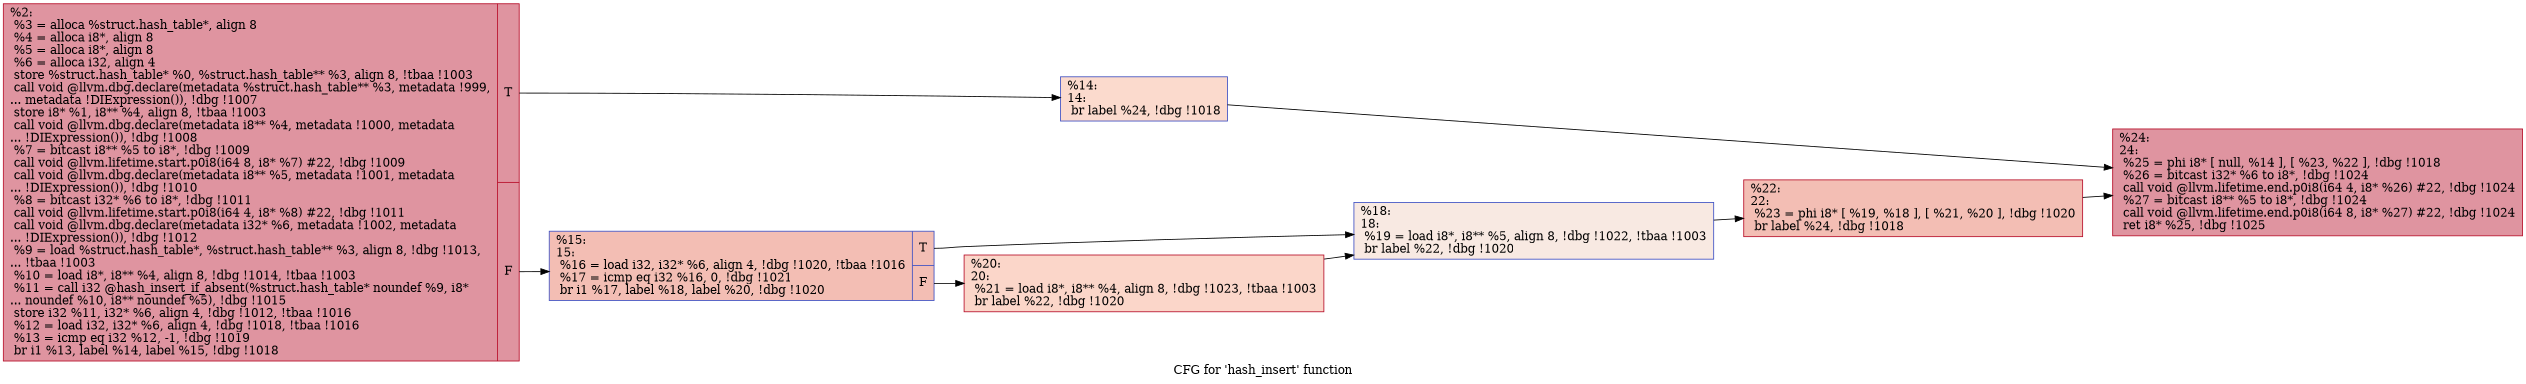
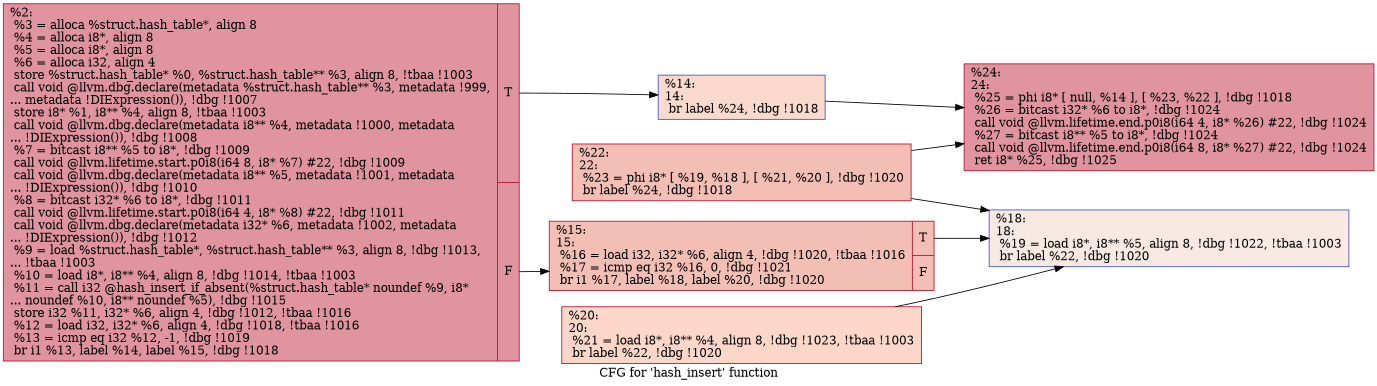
edge "%18:" -> "%22:": reversed
node "%15:": color #3d50c3ff -> #b70d28ff
edge "%15:" -> "%20:": removed
